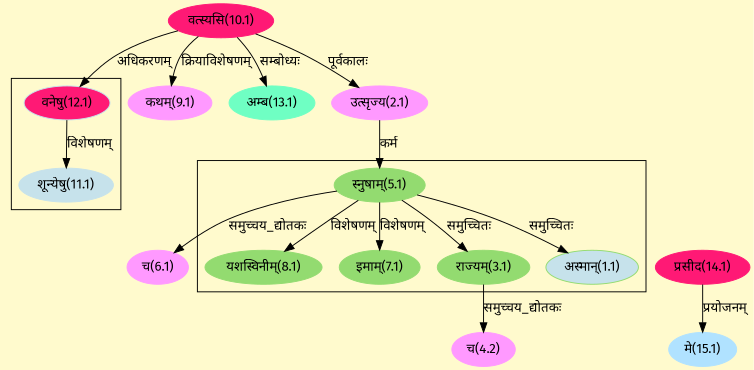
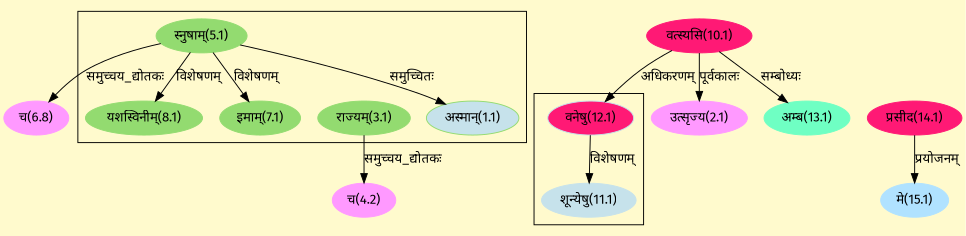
node "कथम्(9.1)": removed
edge "उत्सृज्य(2.1)" -> "स्नुषाम्(5.1)": removed, label "कर्म"
edge "स्नुषाम्(5.1)" -> "राज्यम्(3.1)": removed, label "समुच्चितः"
node "च(6.1)": label "च(6.1)" -> "च(6.8)"
